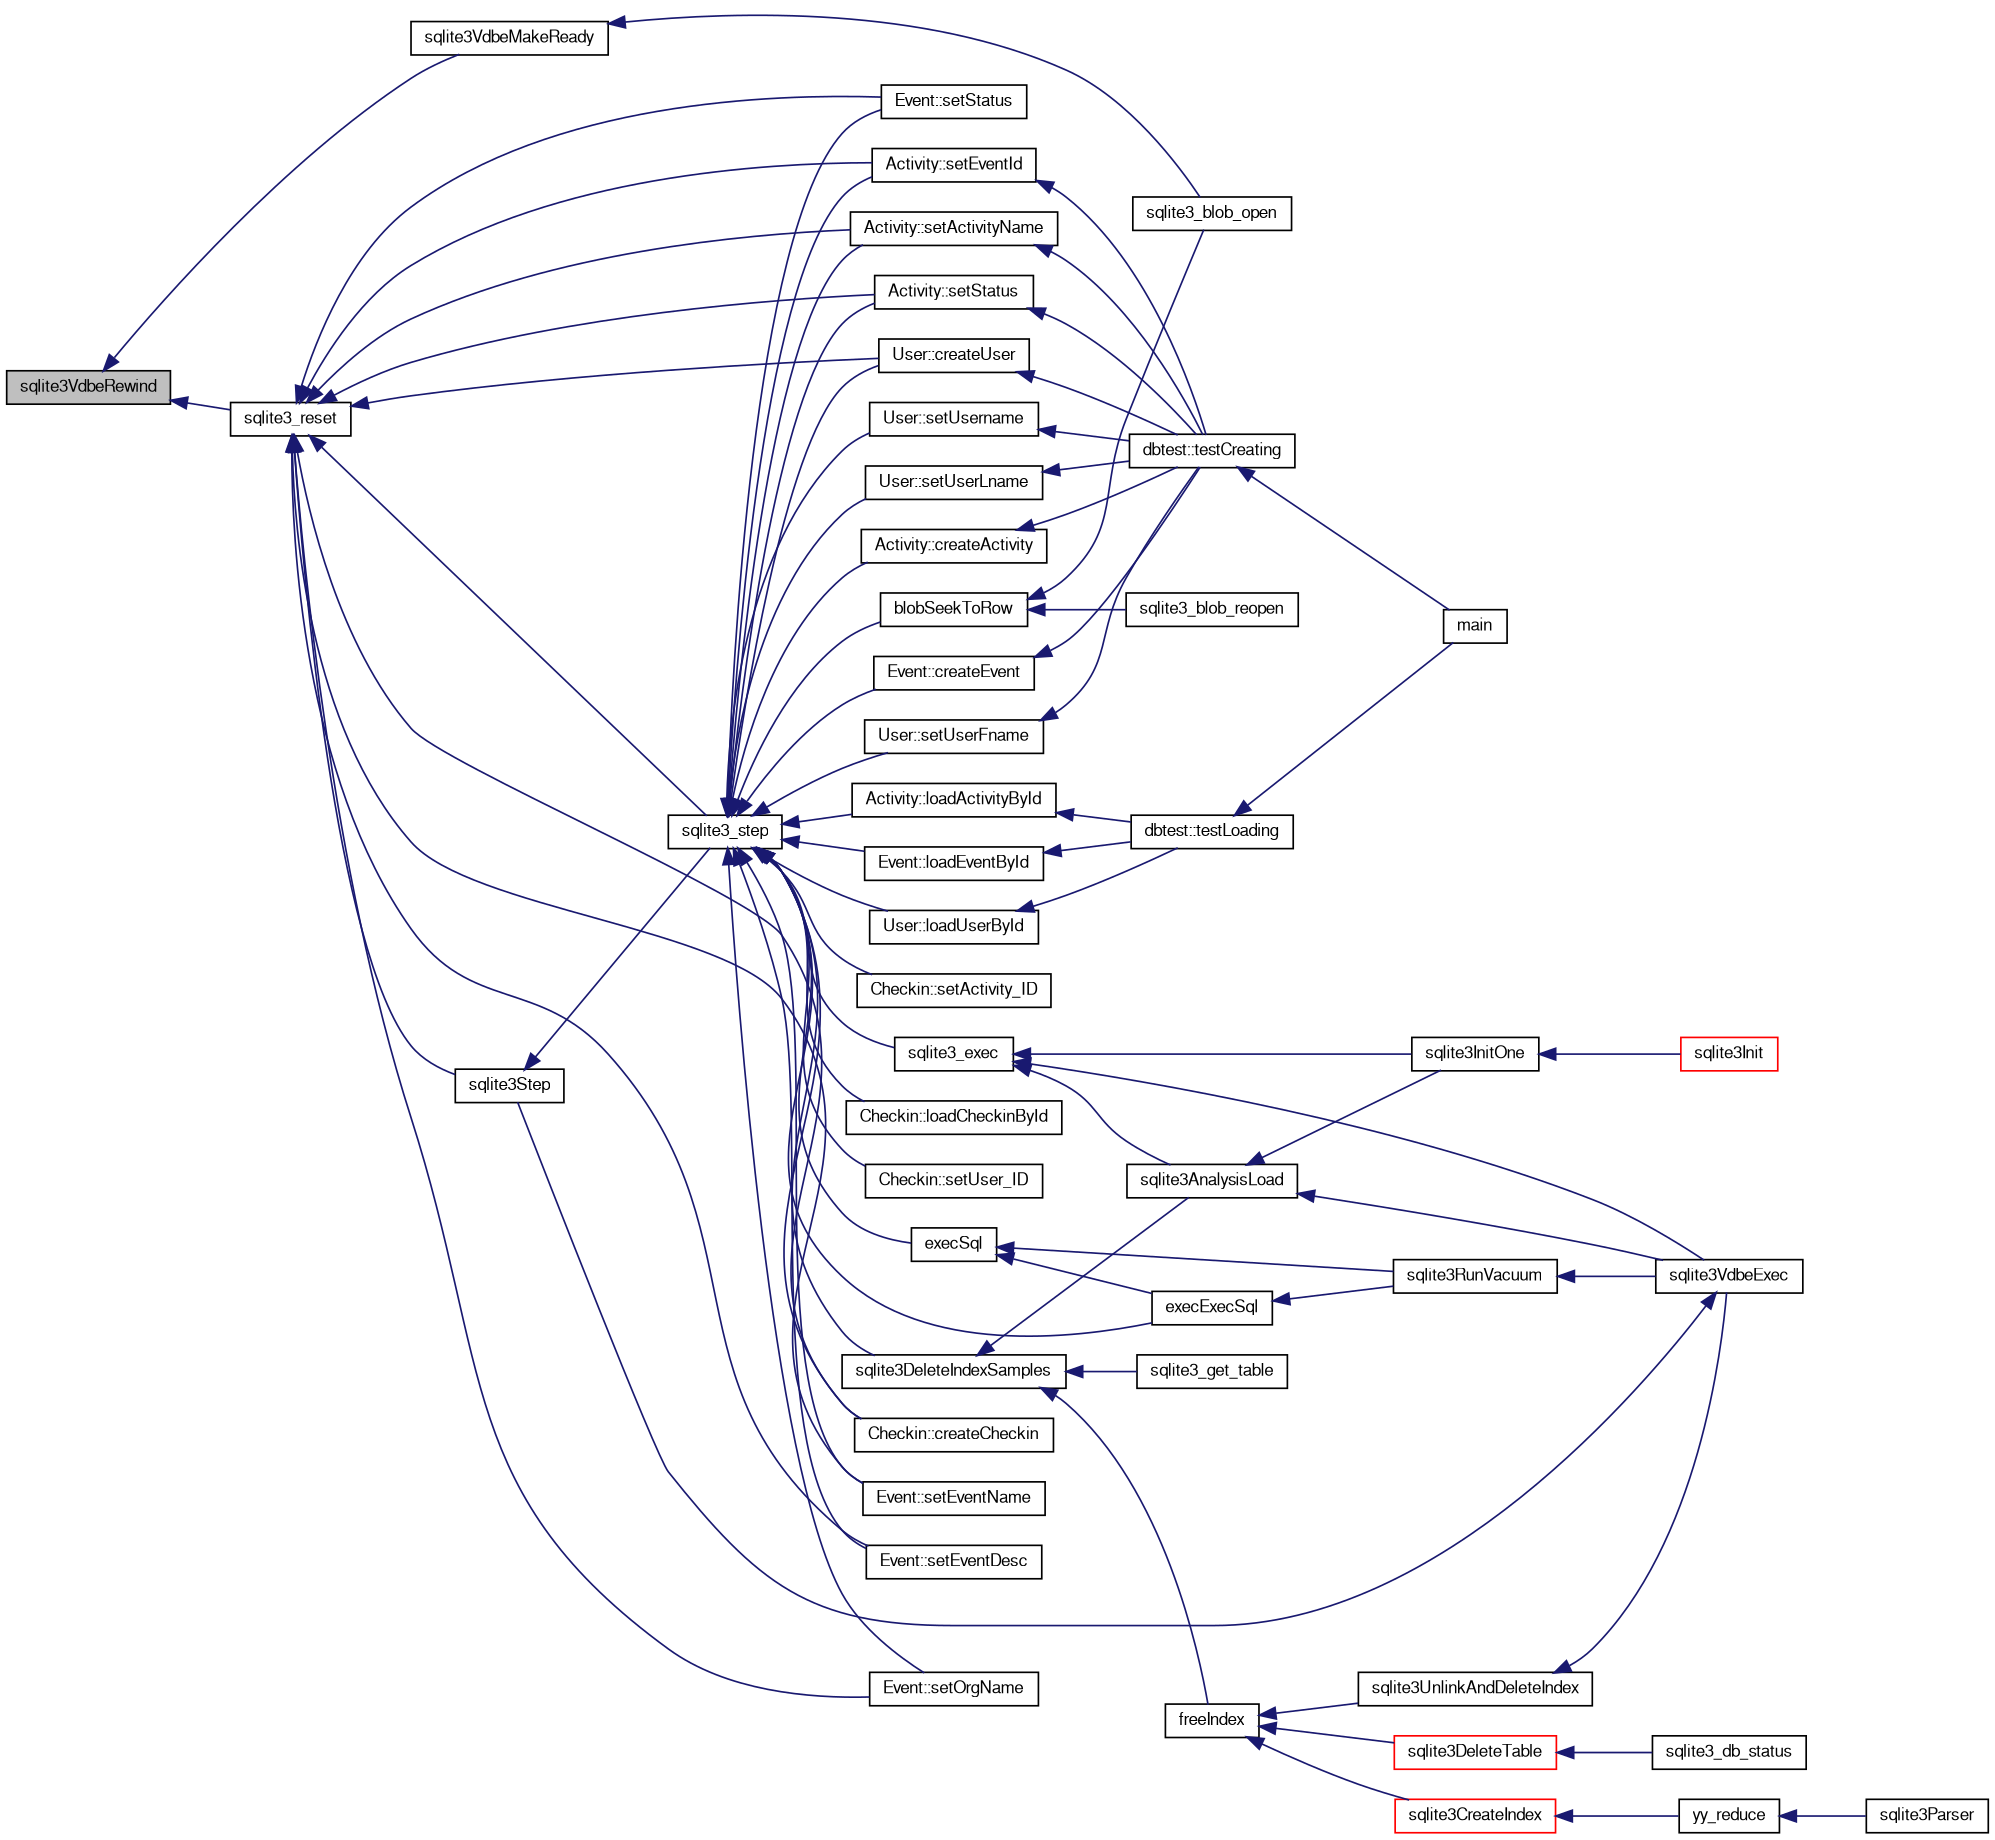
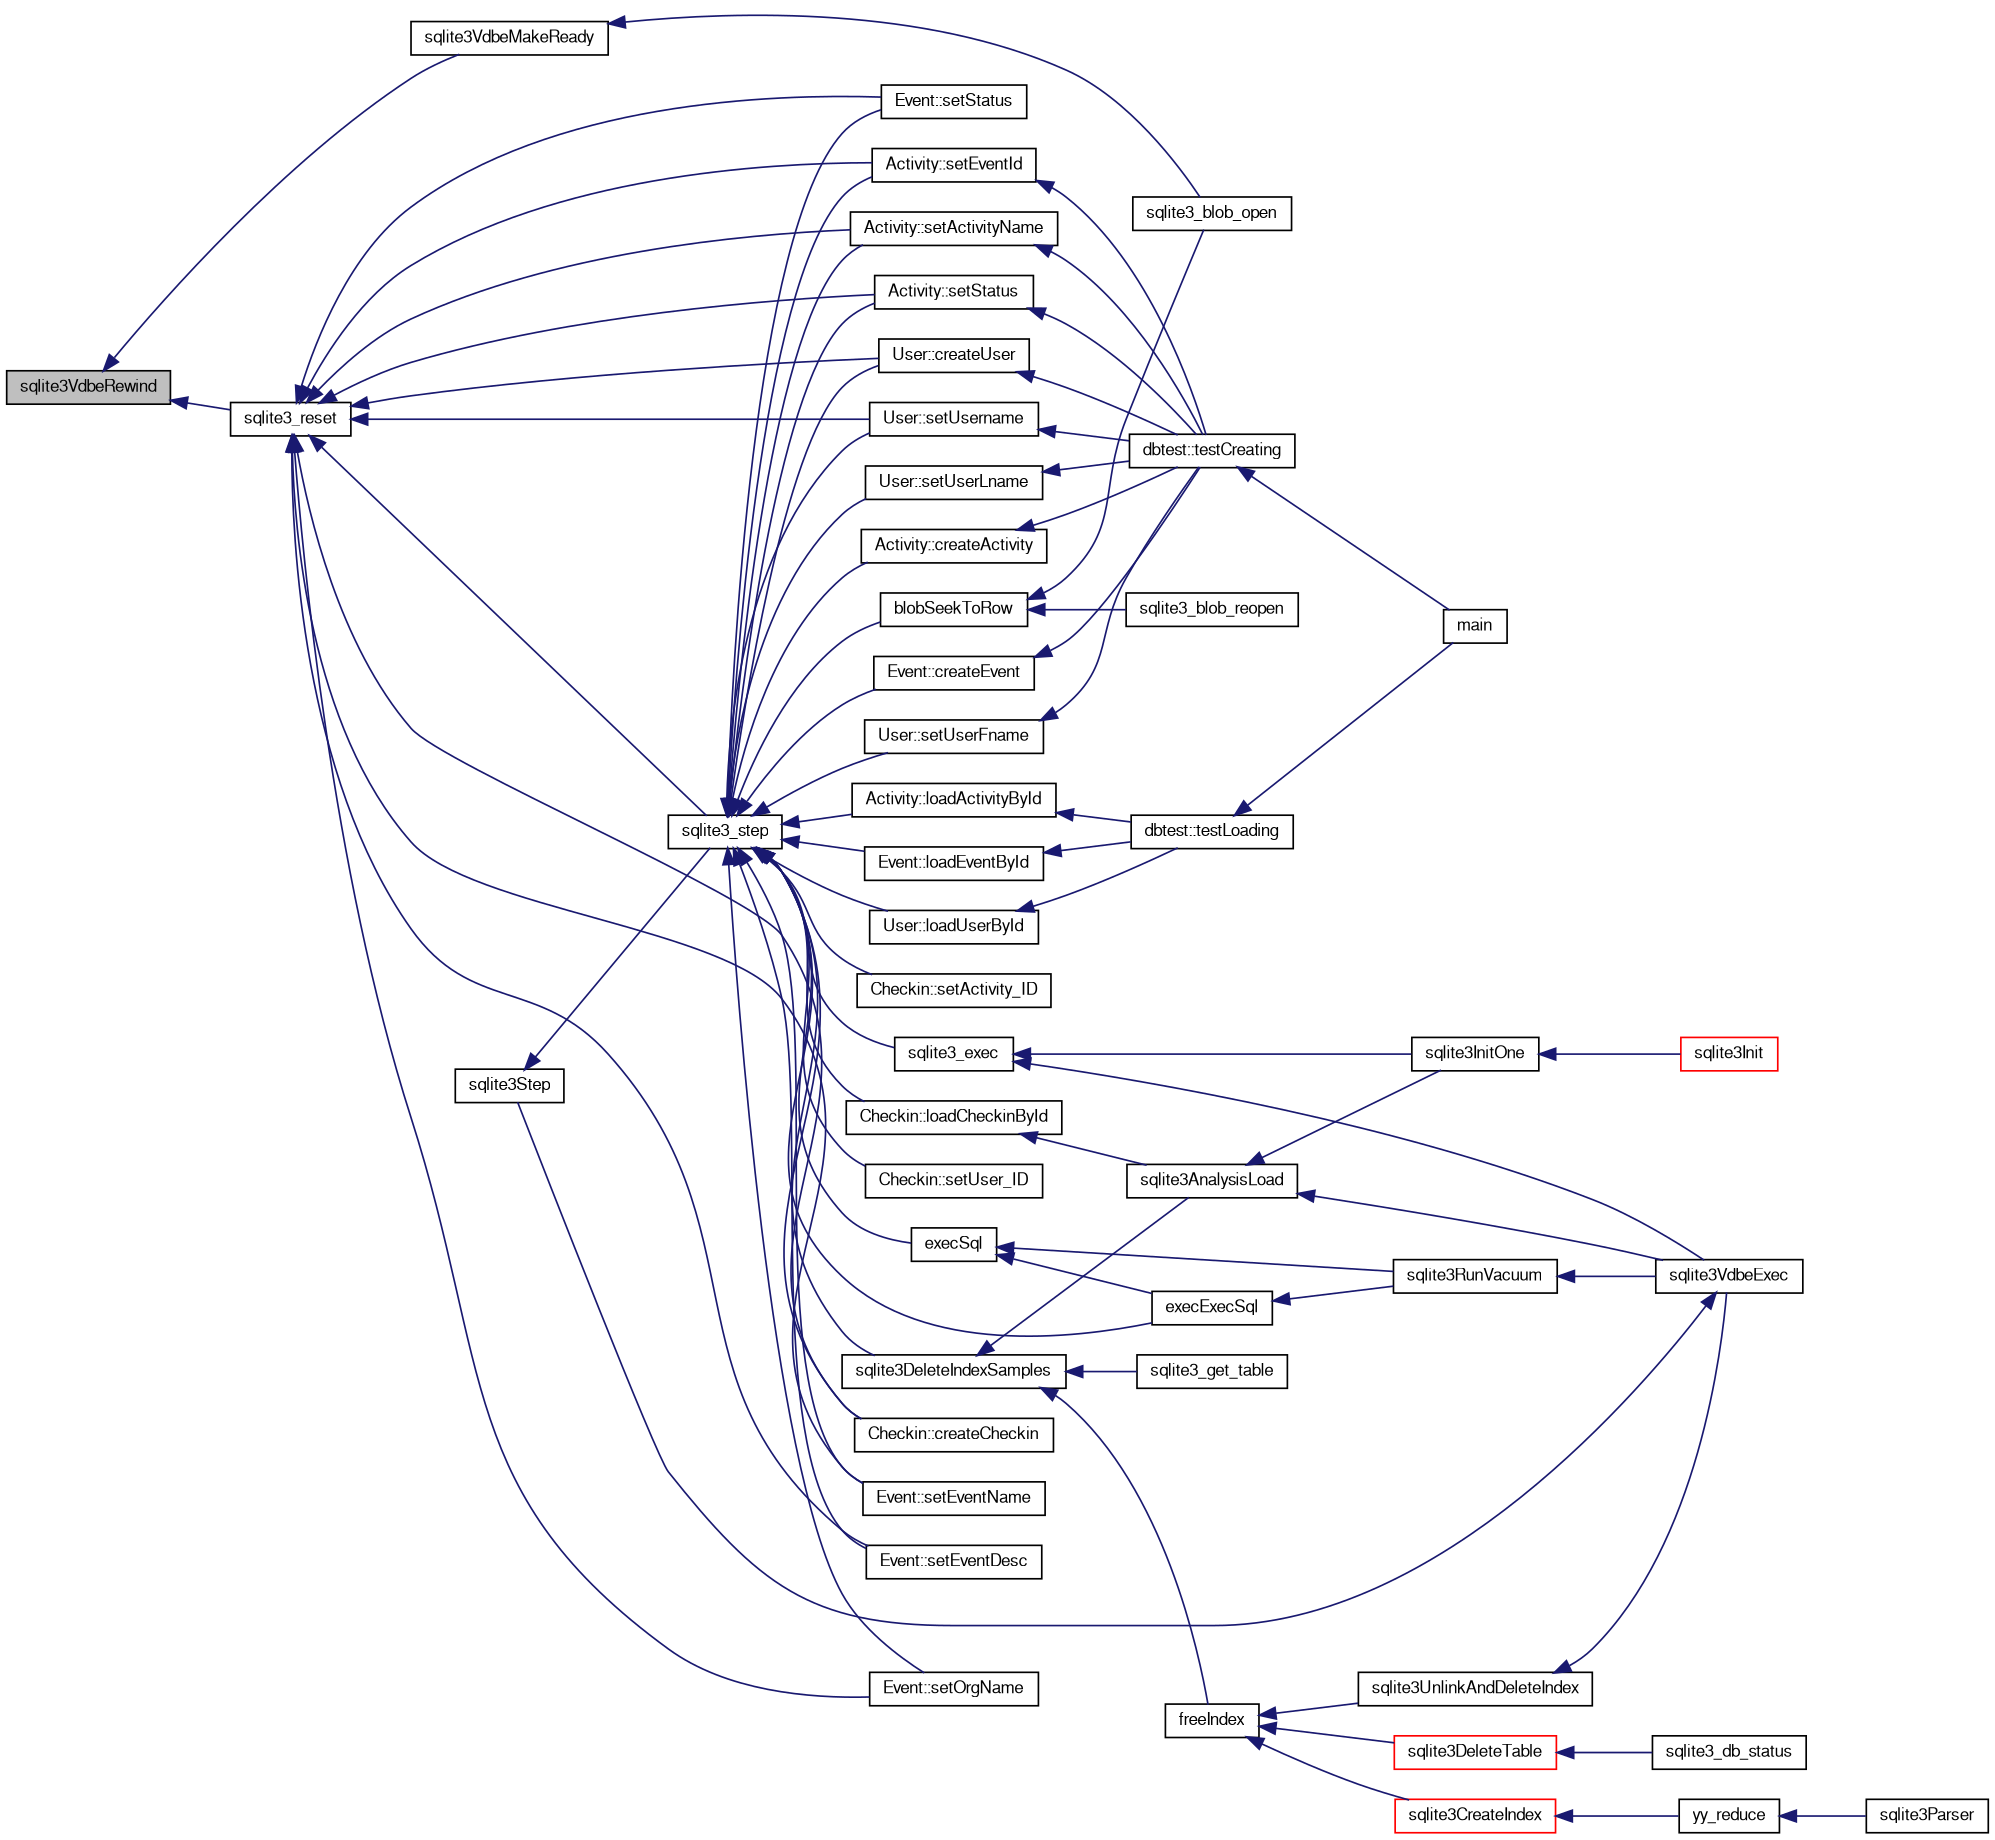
edge "sqlite3Step" -> "sqlite3_reset": now "User::setUsername" -> "sqlite3_reset"
edge "sqlite3AnalysisLoad" -> "sqlite3_exec": now "sqlite3AnalysisLoad" -> "Checkin::loadCheckinById"
